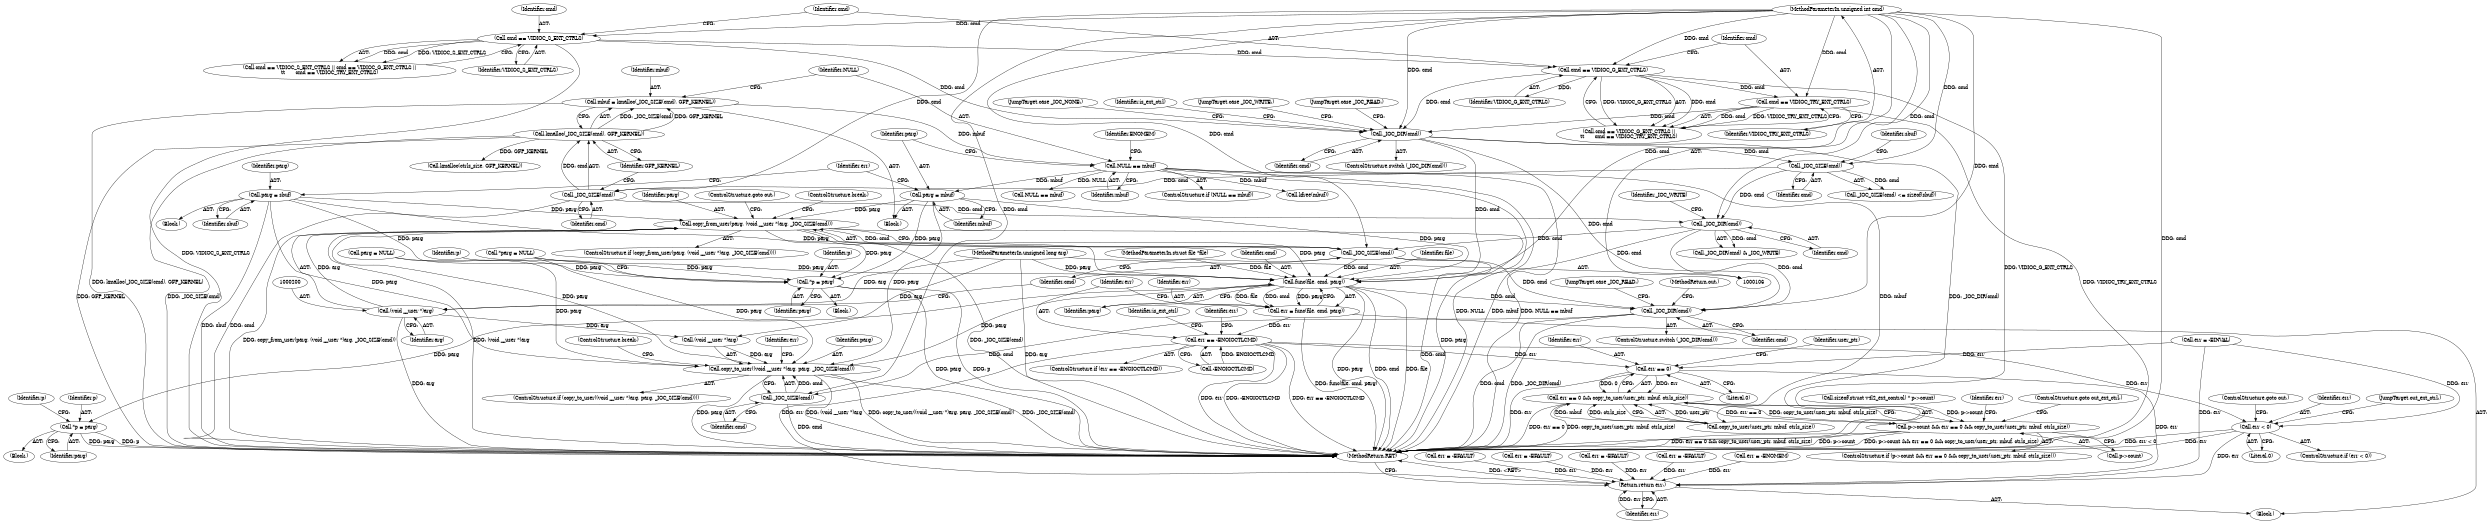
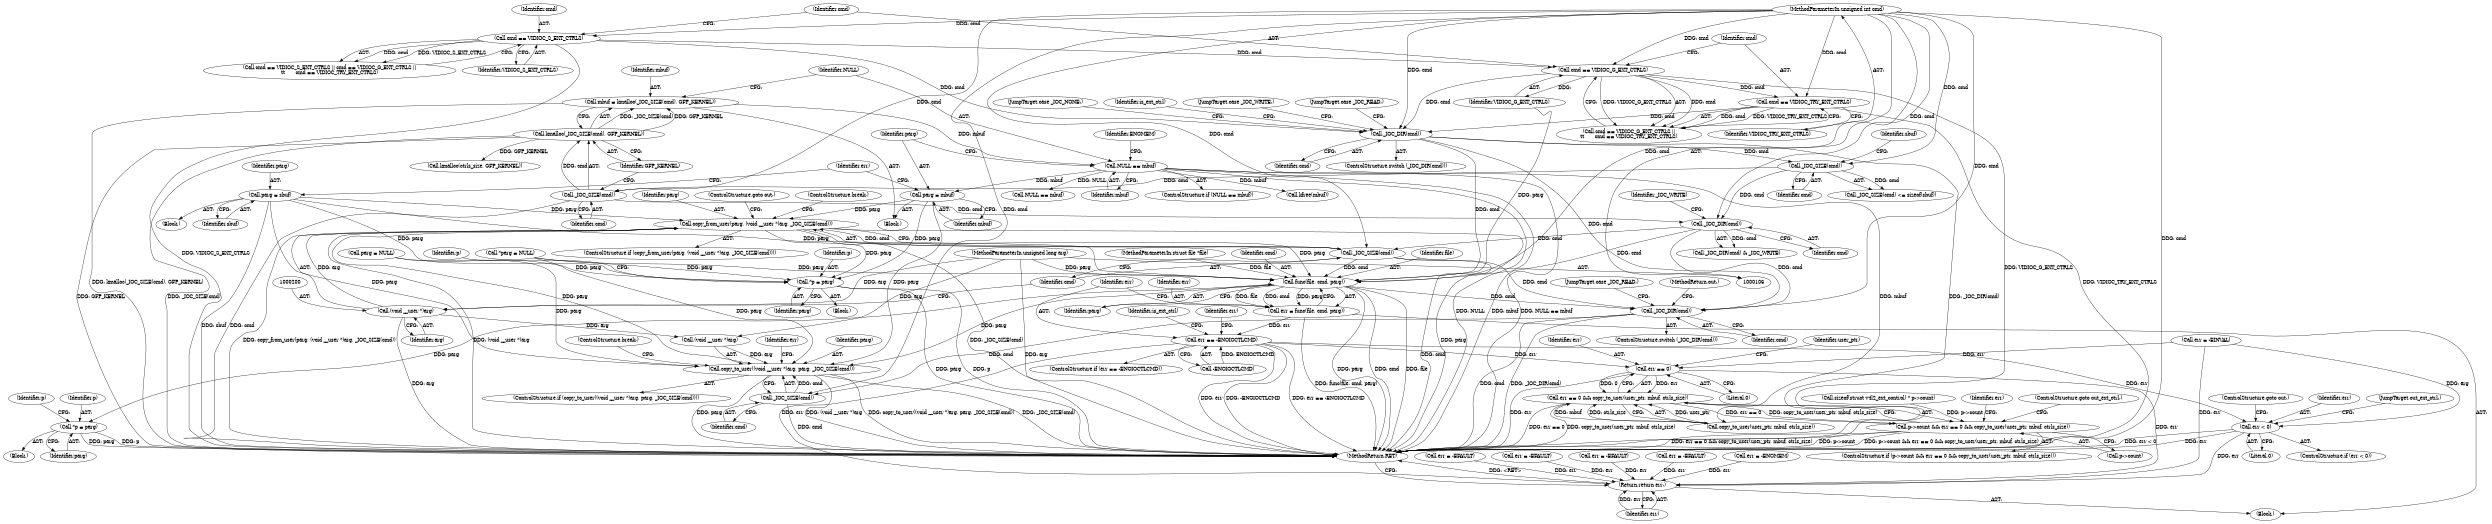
edge "(Call,parg = mbuf)" -> "(Call,func(file, cmd, parg))": now "(Identifier,VIDIOC_G_EXT_CTRLS)" -> "(Call,func(file, cmd, parg))"
edge "(Call,err = -EINVAL)" -> "(Call,err < 0)": label "DDG: err" -> "DDG: arg"
